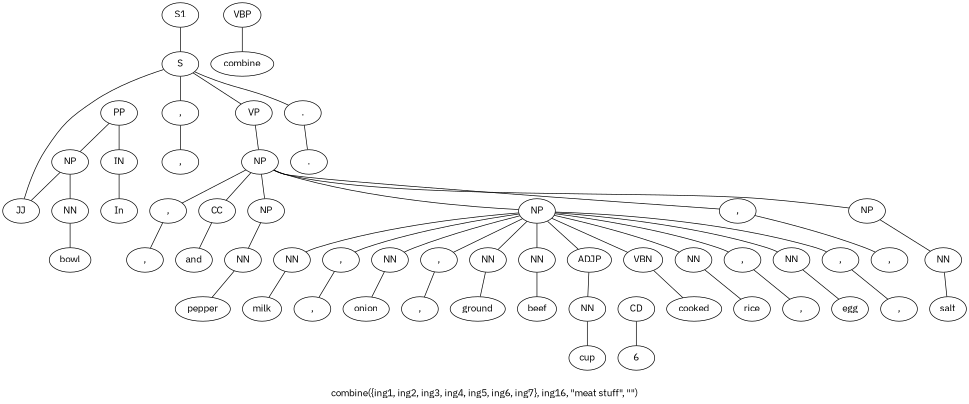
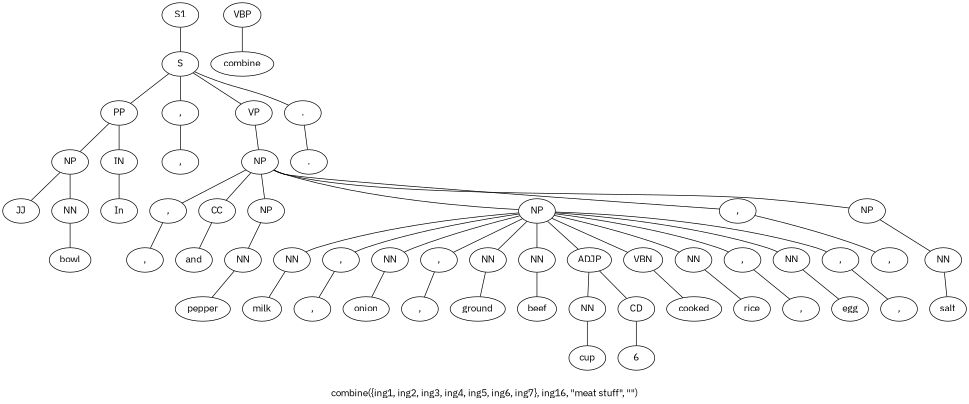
edge "S" -- "JJ": now "S" -- "PP"
edge "ADJP" -- "CD": added
